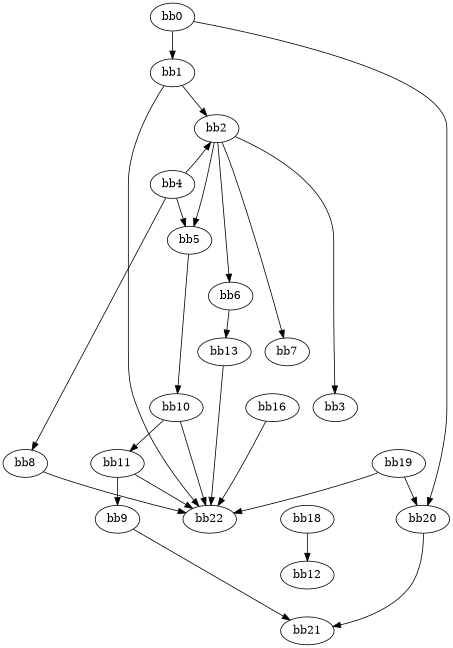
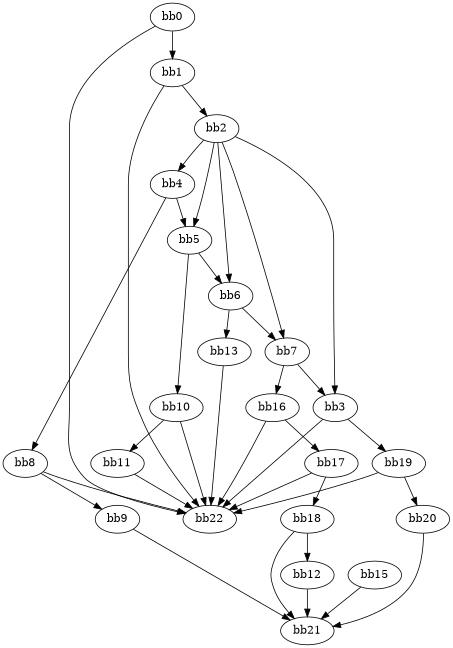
edge "bb4" -> "bb2": reversed
edge "bb0" -> "bb20": now "bb0" -> "bb22"
edge "bb5" -> "bb6": added
edge "bb6" -> "bb7": added
edge "bb7" -> "bb16": added
edge "bb7" -> "bb3": added
edge "bb3" -> "bb19": added
edge "bb3" -> "bb22": added
node "bb17": added
edge "bb11" -> "bb9": now "bb8" -> "bb9"
edge "bb18" -> "bb21": added
node "bb15": added
edge "bb12" -> "bb21": added
